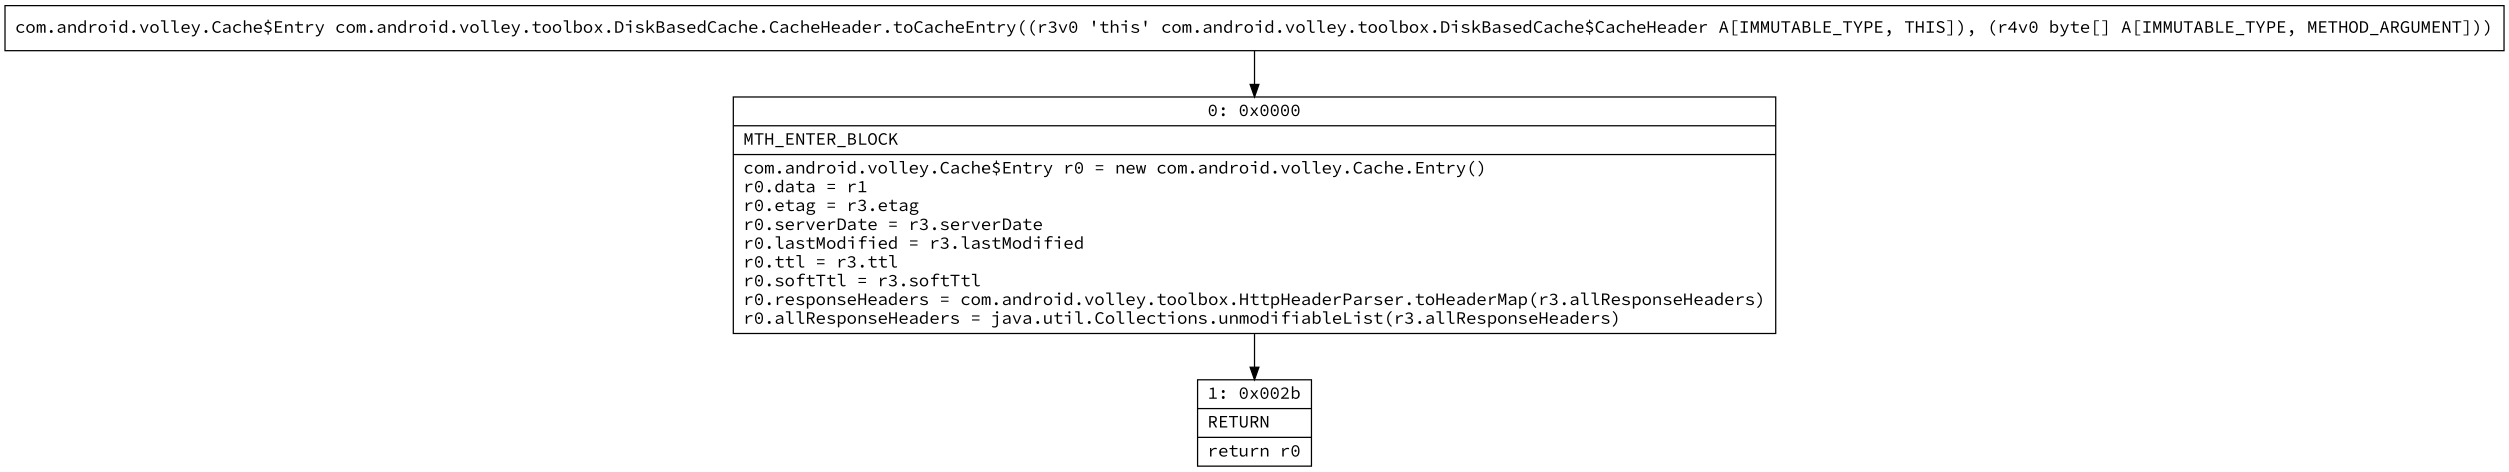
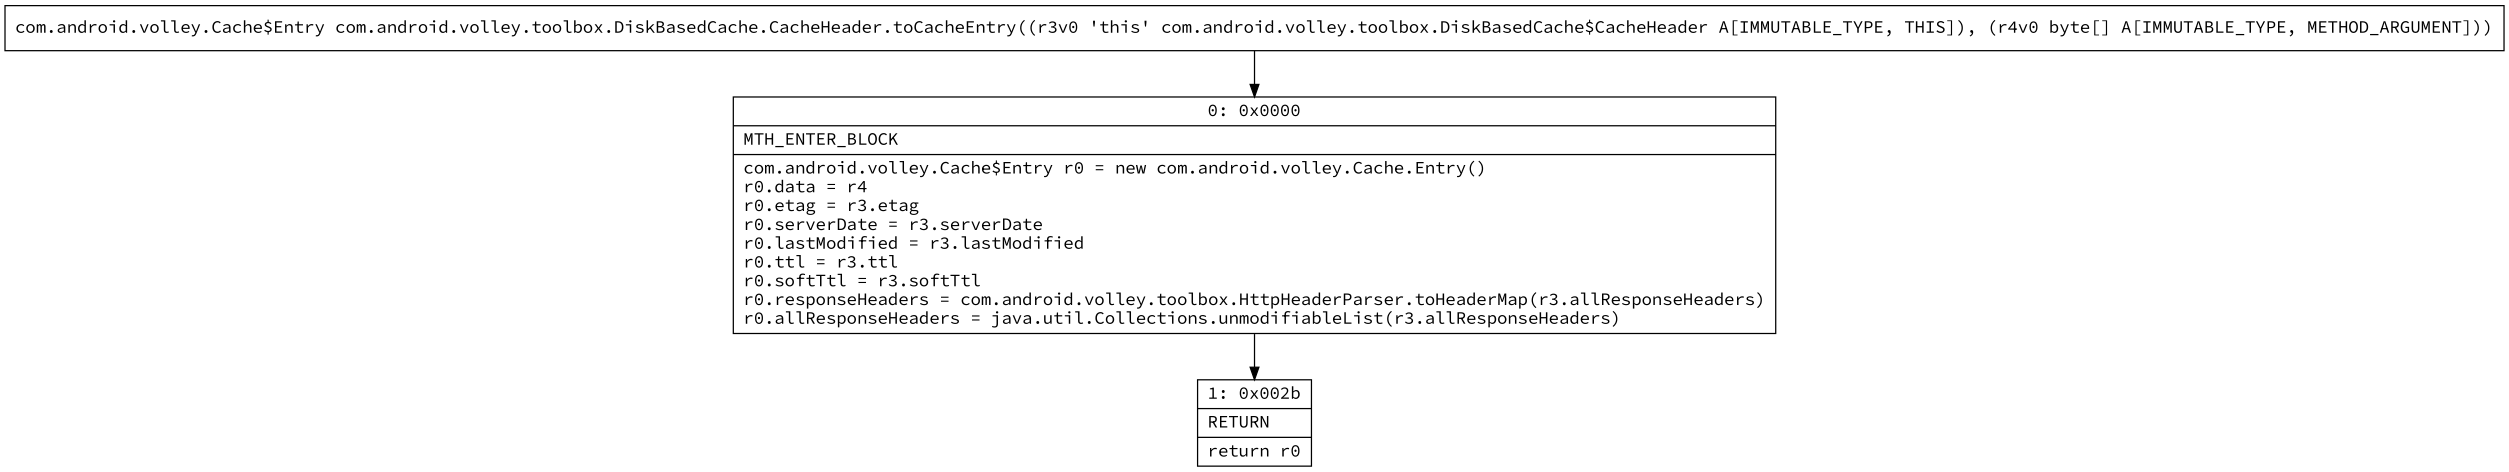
node "0: 0x0000": text "r0.data = r1" -> "r0.data = r4"
